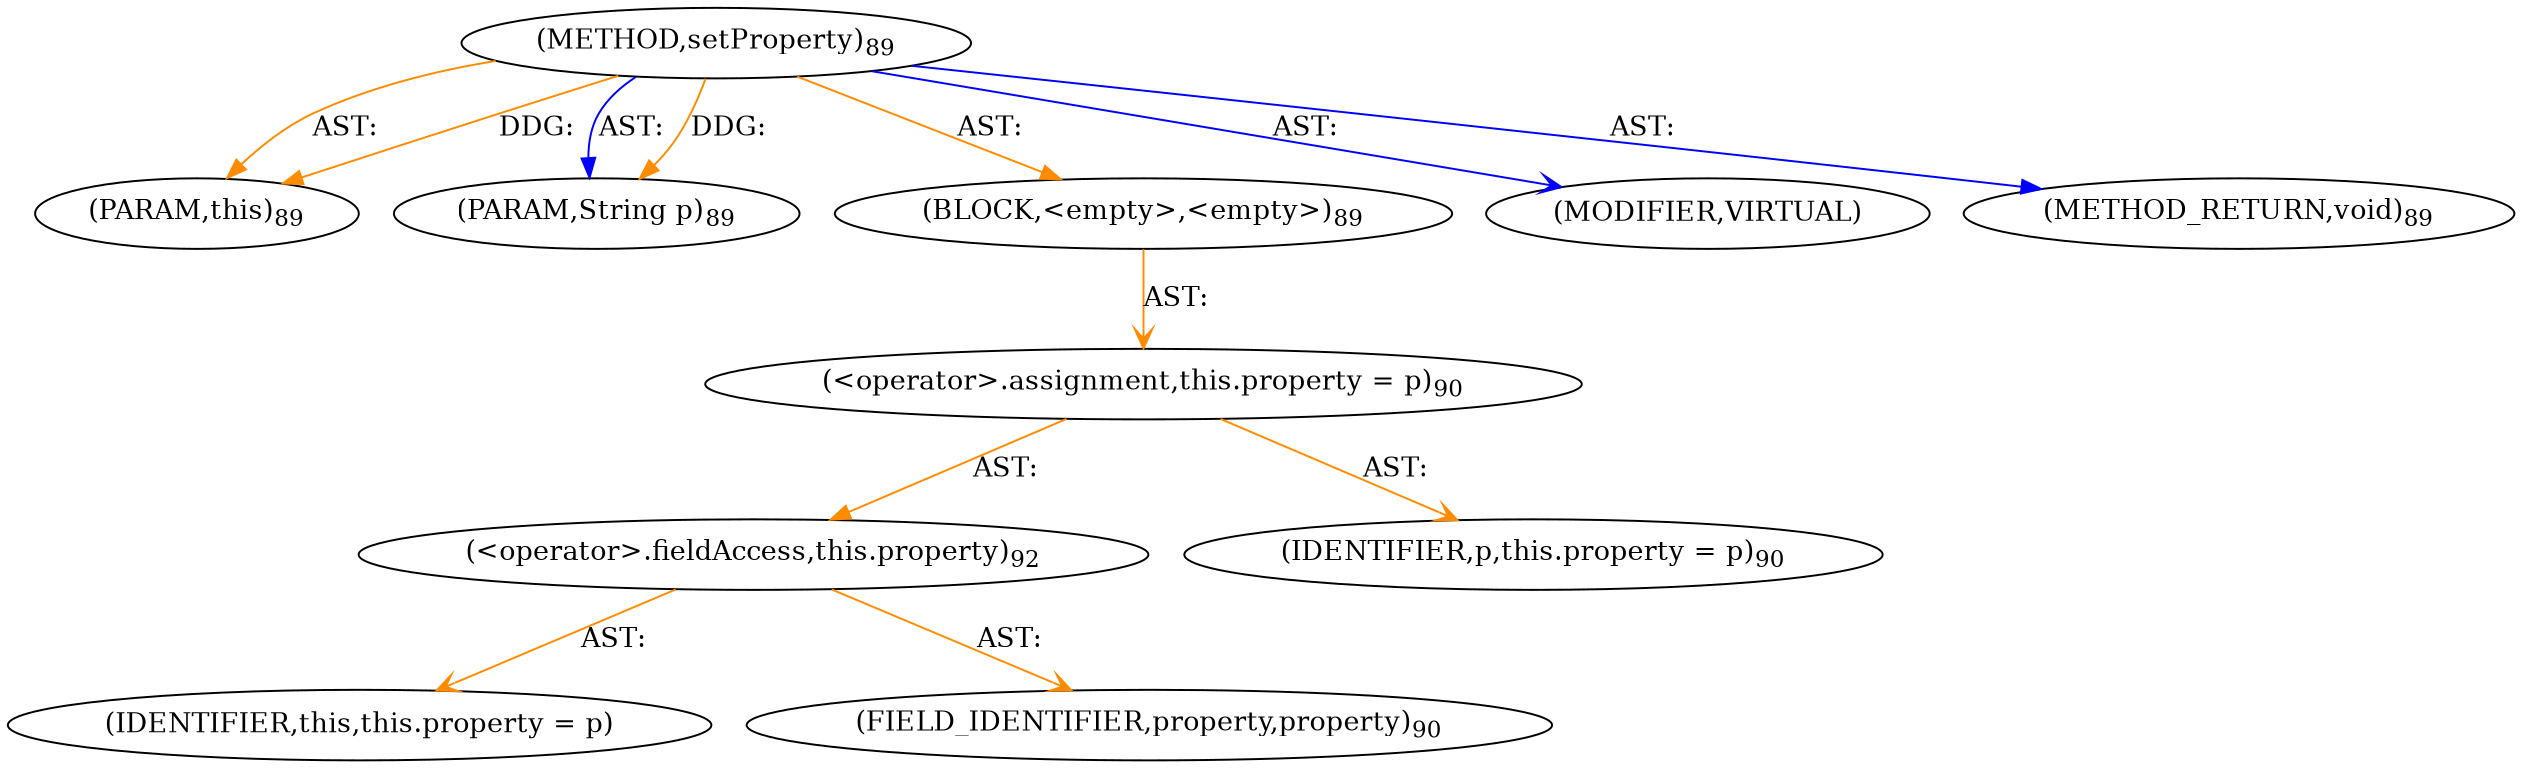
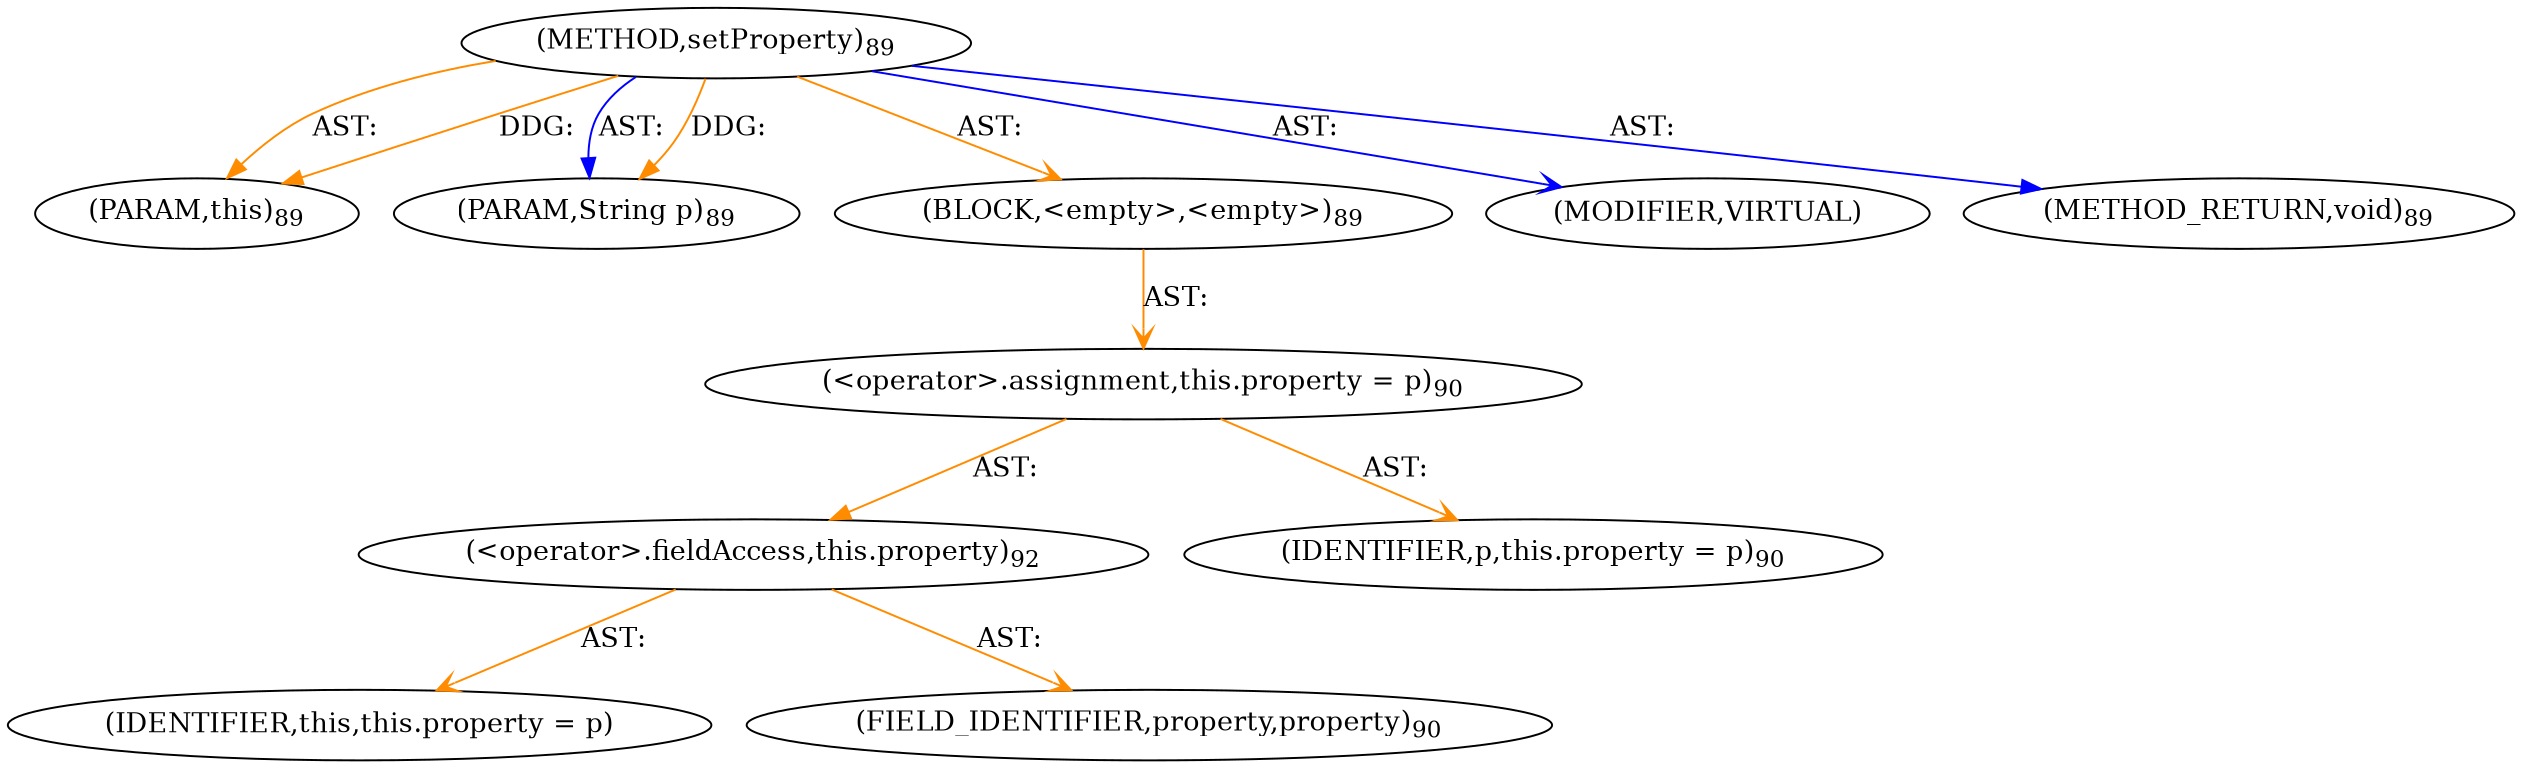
edge "(METHOD,setProperty)" -> "(BLOCK,<empty>,<empty>)": arrowhead normal -> vee
